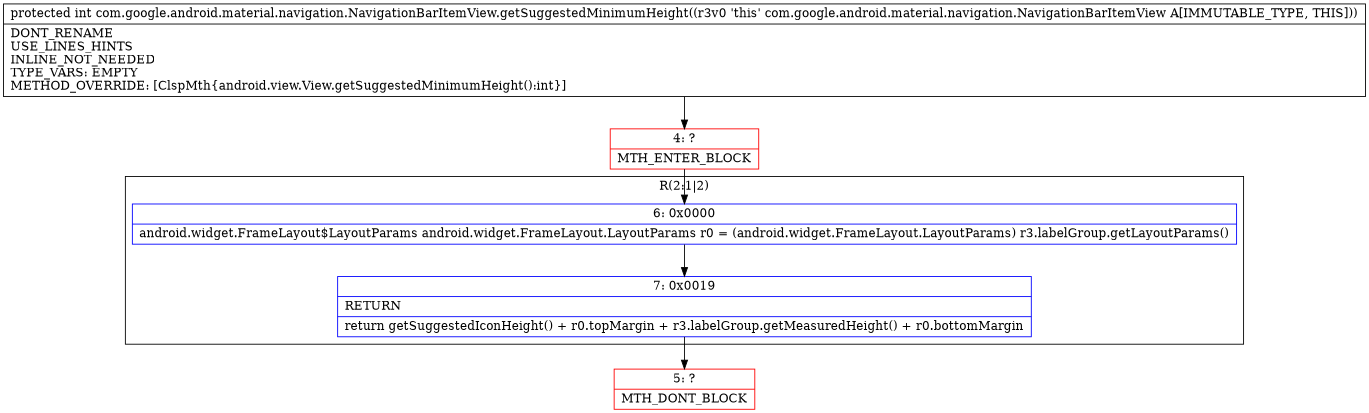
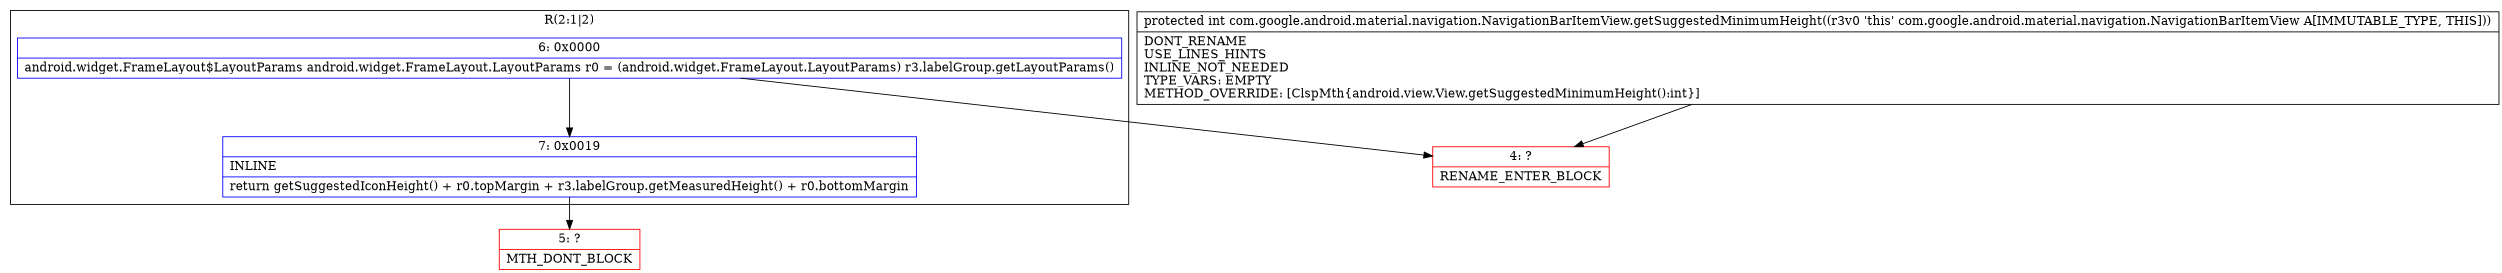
node "4: ?": text "MTH_ENTER_BLOCK" -> "RENAME_ENTER_BLOCK"
edge "4: ?" -> "6: 0x0000": reversed
node "7: 0x0019": text "RETURN" -> "INLINE"
